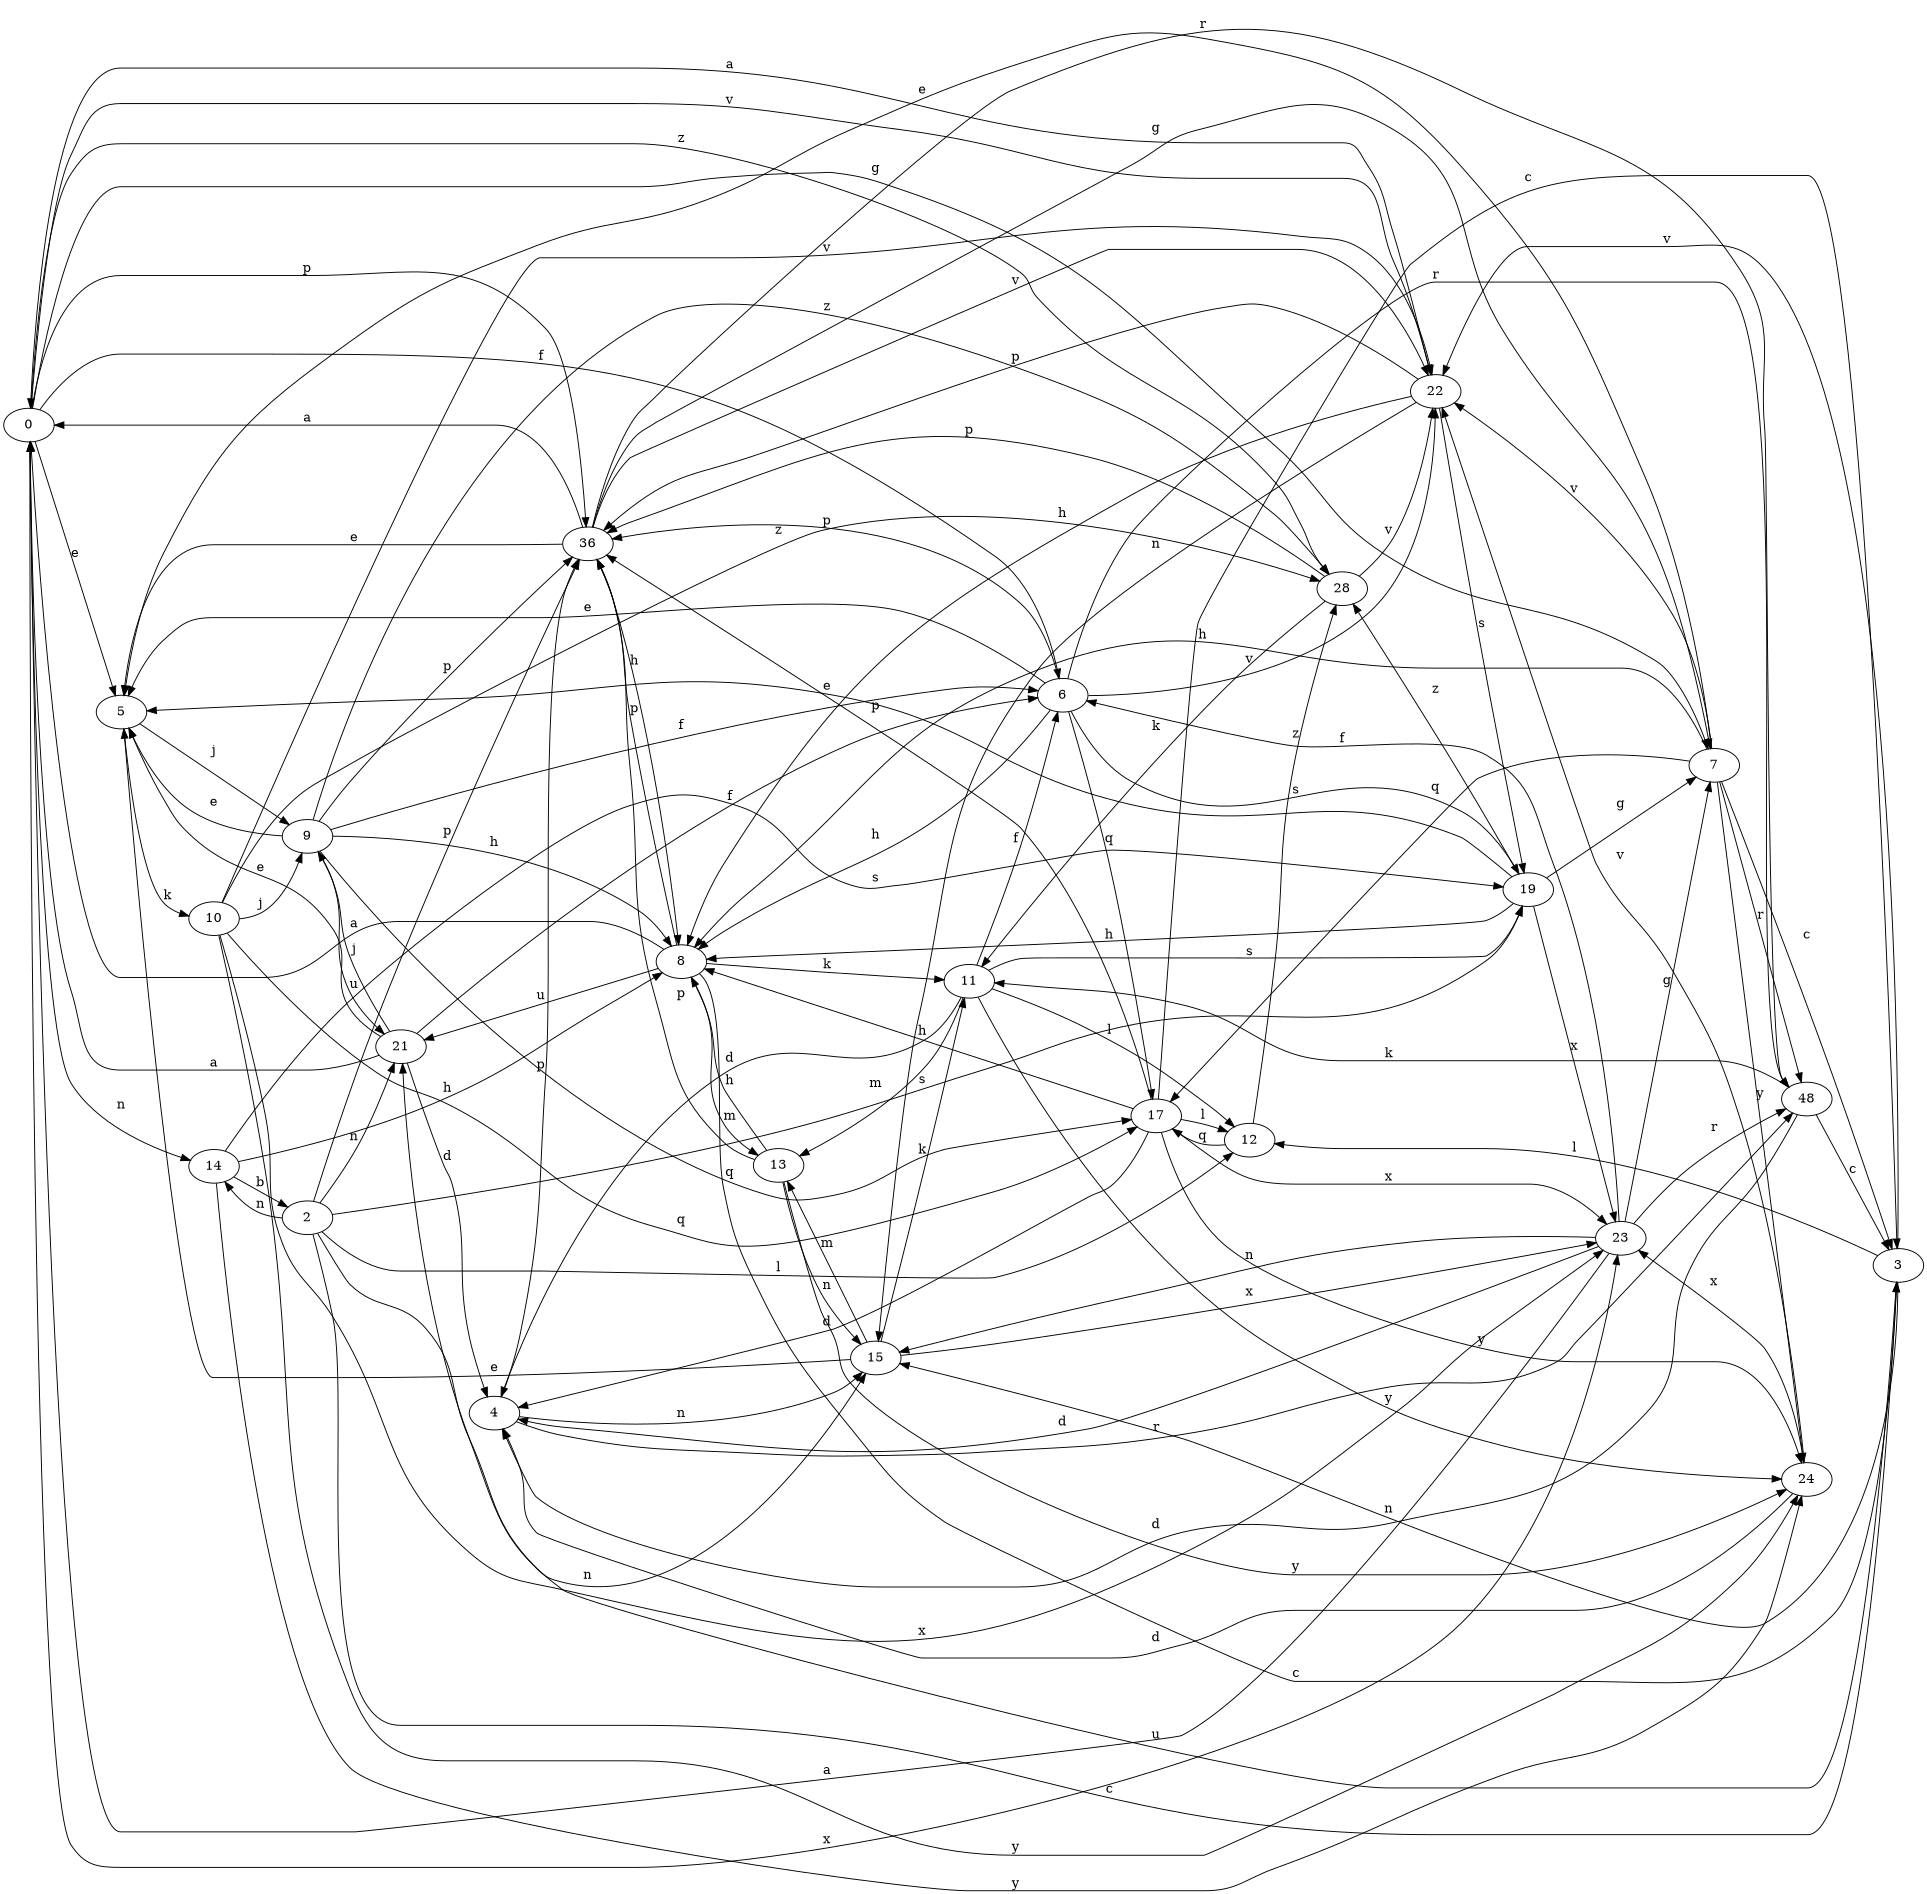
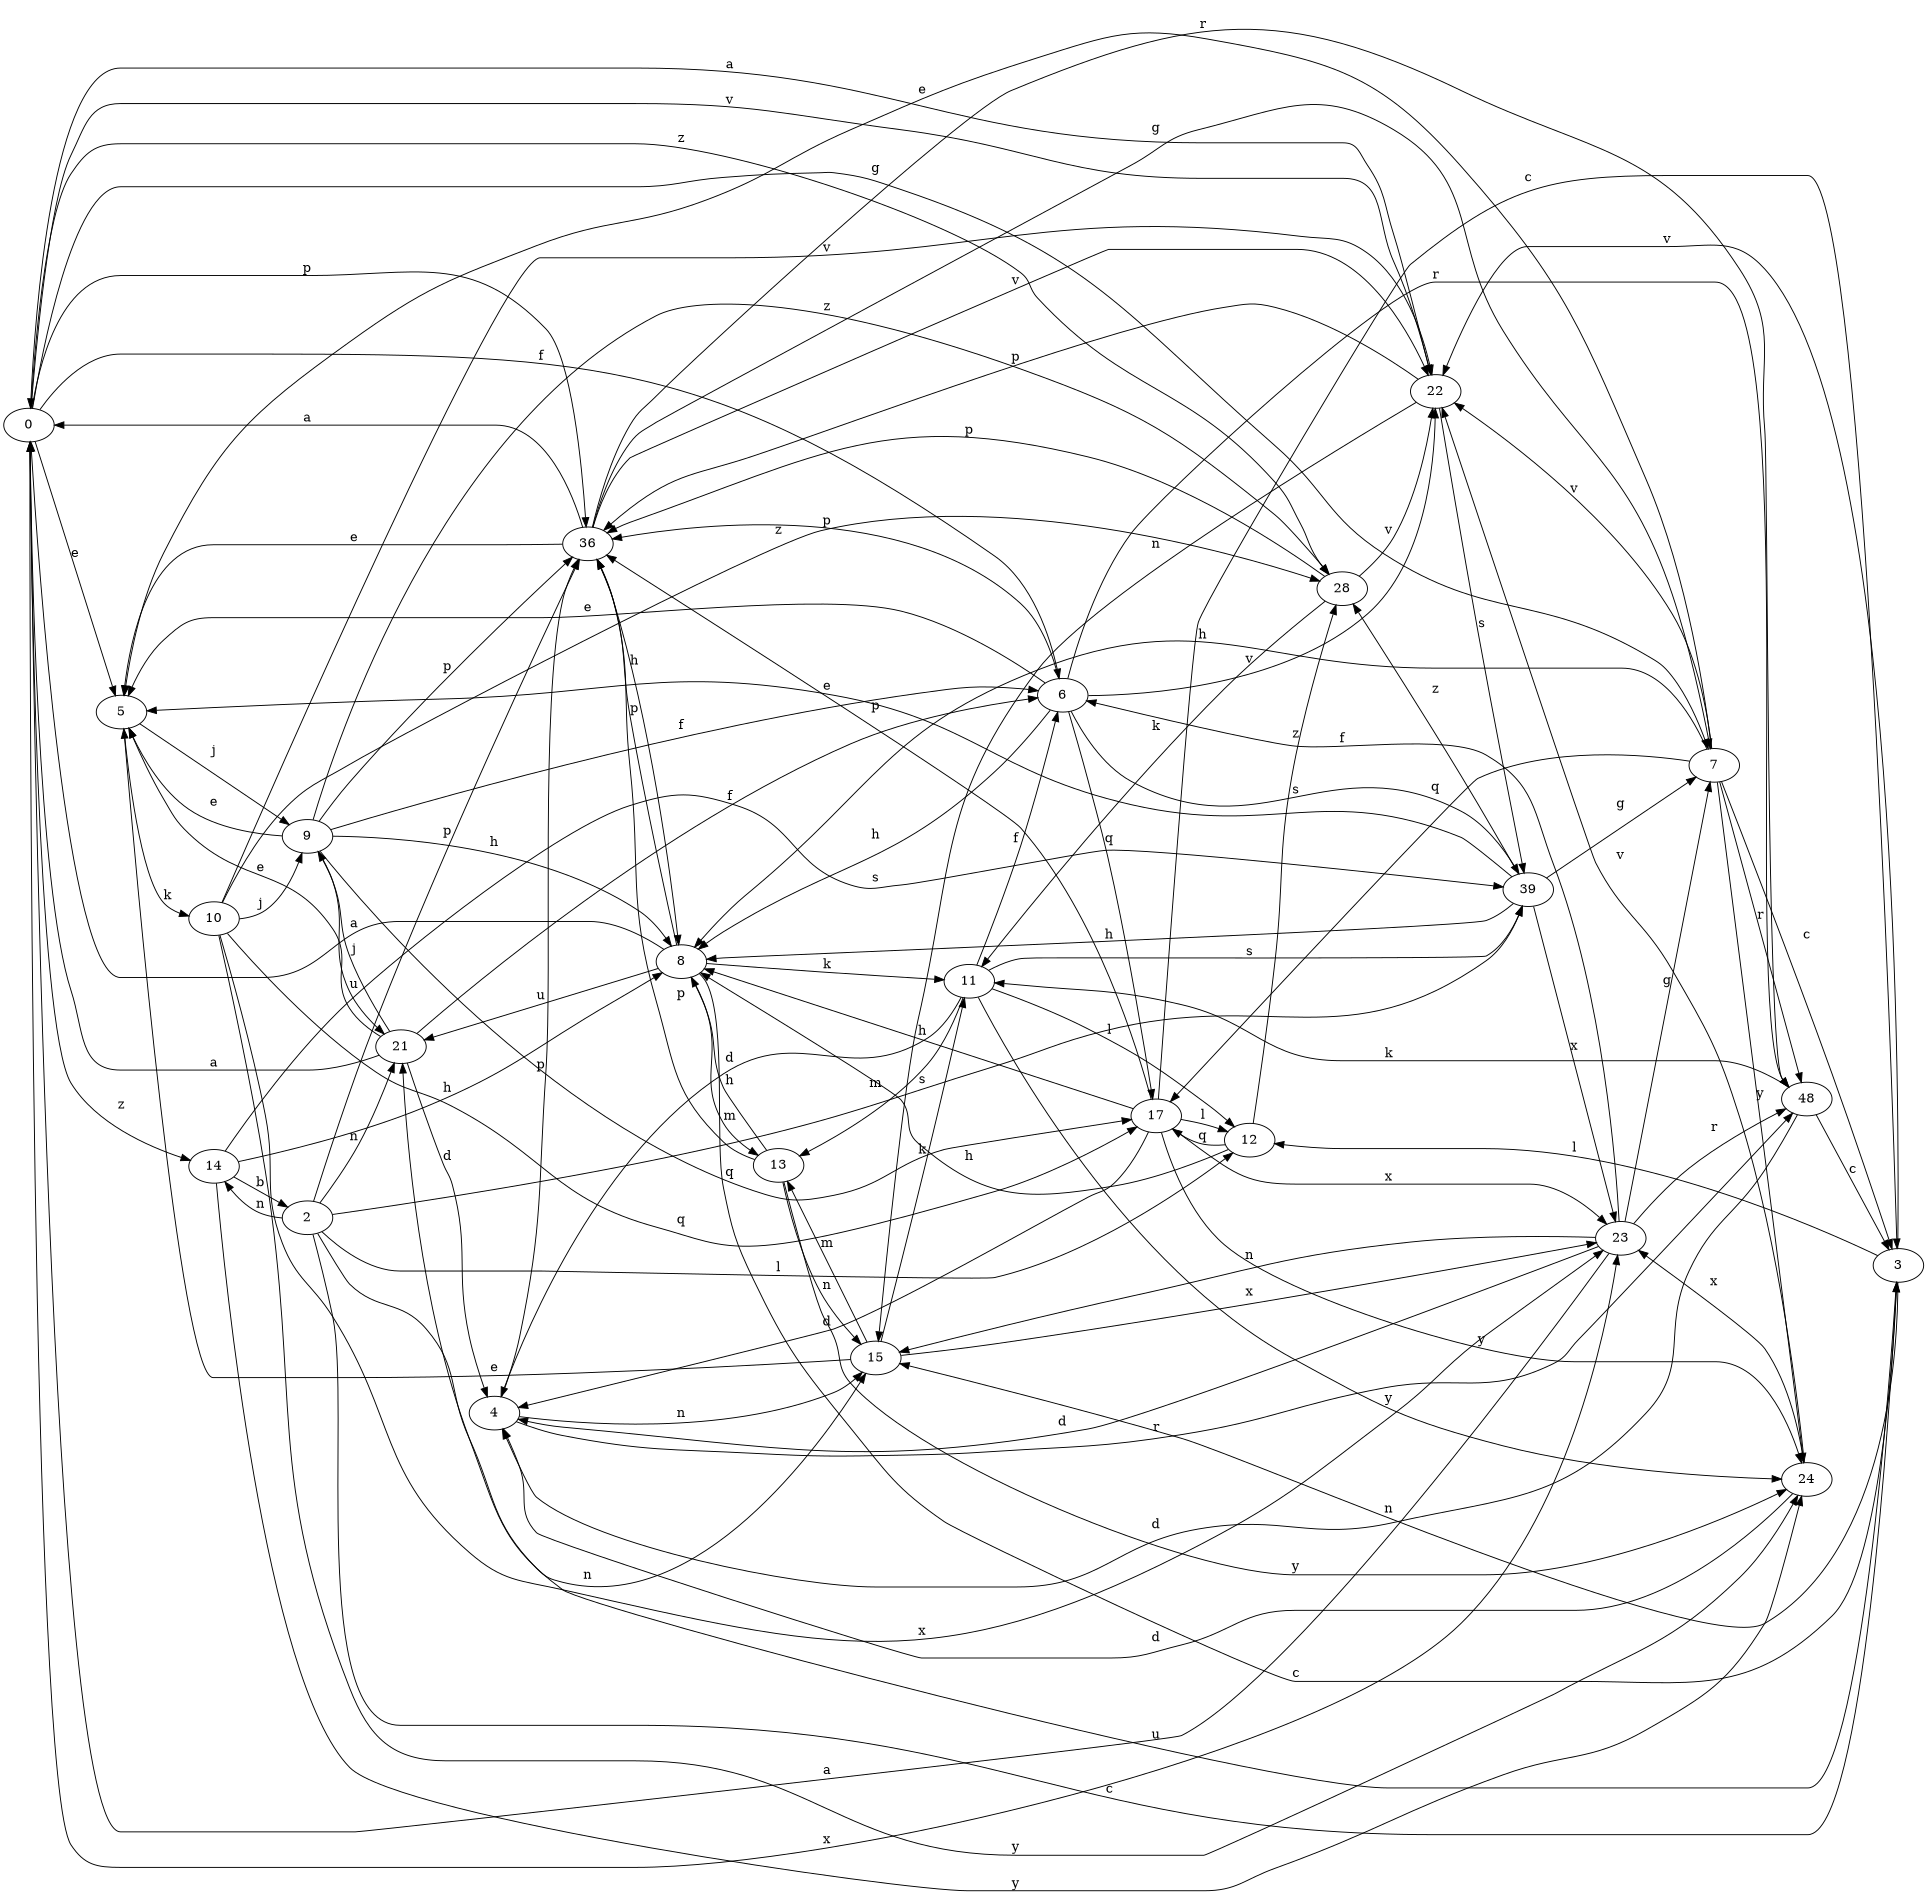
edge "22" -> "8": now "12" -> "8"
node "19": label "19" -> "39"
edge "0" -> "14": label "n" -> "z"
